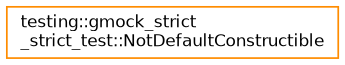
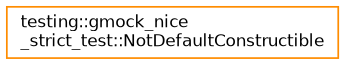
node "testing::gmock_strict _strict_test::NotDefaultConstructible": label "testing::gmock_strict _strict_test::NotDefaultConstructible" -> "testing::gmock_nice _strict_test::NotDefaultConstructible"
